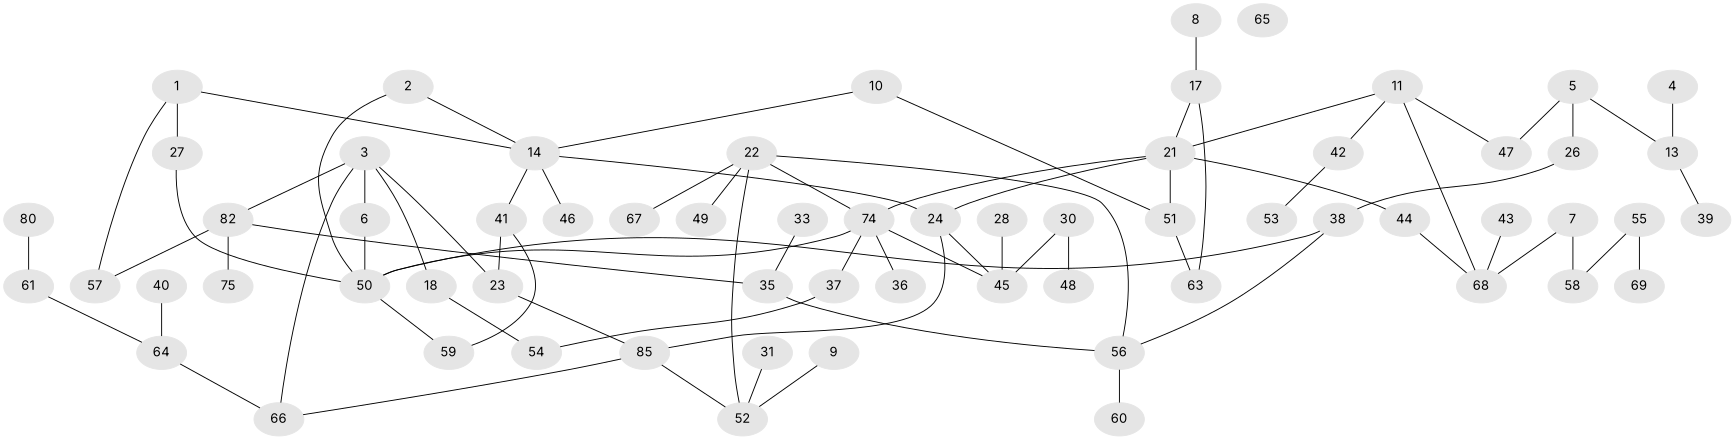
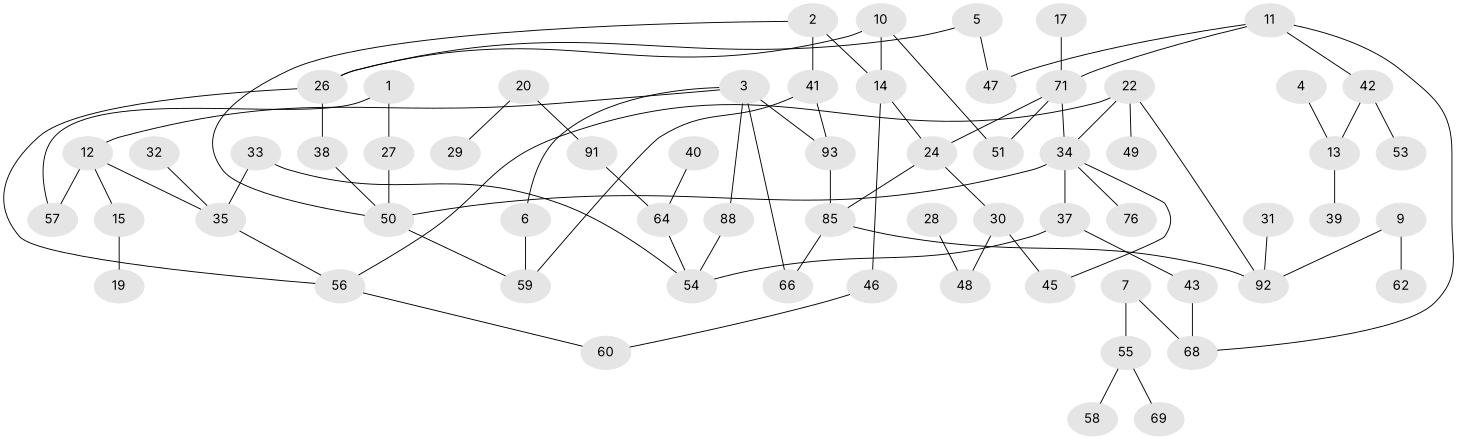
node "8": removed
node "65": removed
edge "10" -- "26": added
edge "1" -- "14": removed
edge "5" -- "13": now "42" -- "13"
node "32": added
node "29": added
node "21": label "21" -> "71"
edge "33" -- "54": added
edge "14" -- "41": now "2" -- "41"
node "80": label "80" -> "20"
node "82": label "82" -> "12"
node "67": removed
node "74": label "74" -> "34"
node "44": removed
edge "6" -- "50": now "6" -- "59"
edge "24" -- "45": now "24" -- "30"
edge "28" -- "45": now "28" -- "48"
edge "7" -- "58": now "7" -- "55"
edge "37" -- "43": added
node "61": label "61" -> "91"
node "19": added
node "75": label "75" -> "15"
node "18": label "18" -> "88"
node "23": label "23" -> "93"
node "36": label "36" -> "76"
node "63": removed
node "62": added
edge "38" -- "56": now "26" -- "56"
edge "46" -- "60": added
edge "64" -- "66": now "64" -- "54"
node "52": label "52" -> "92"
